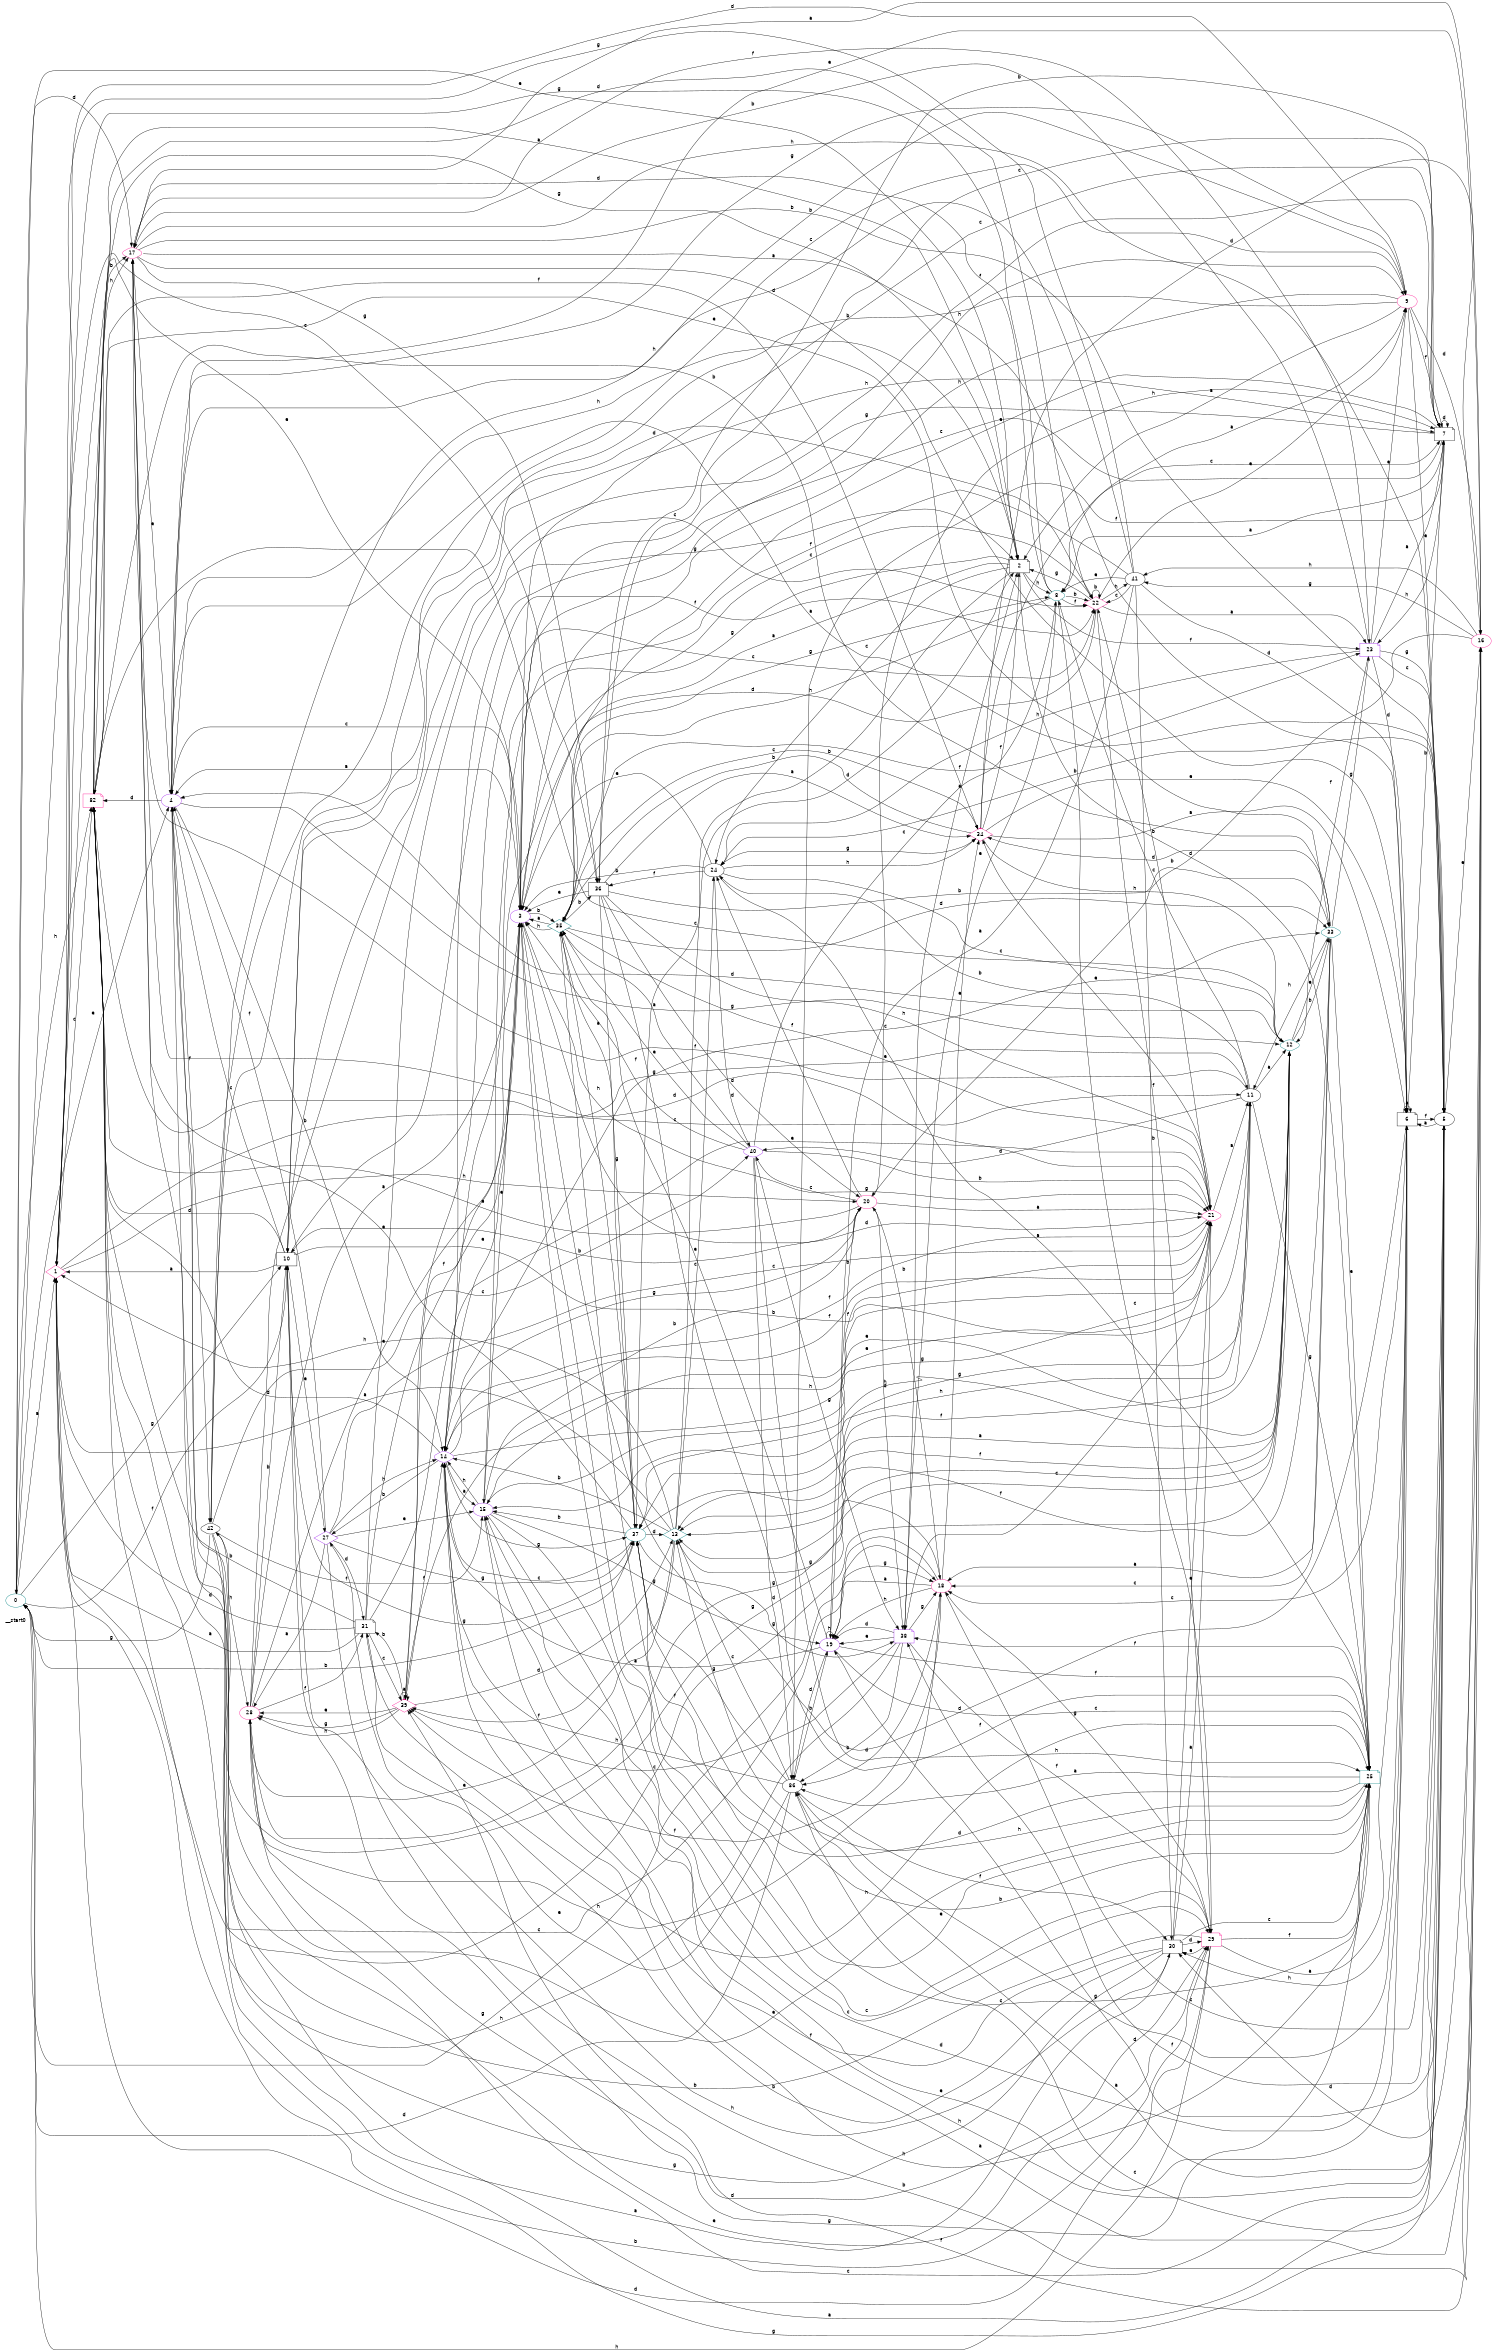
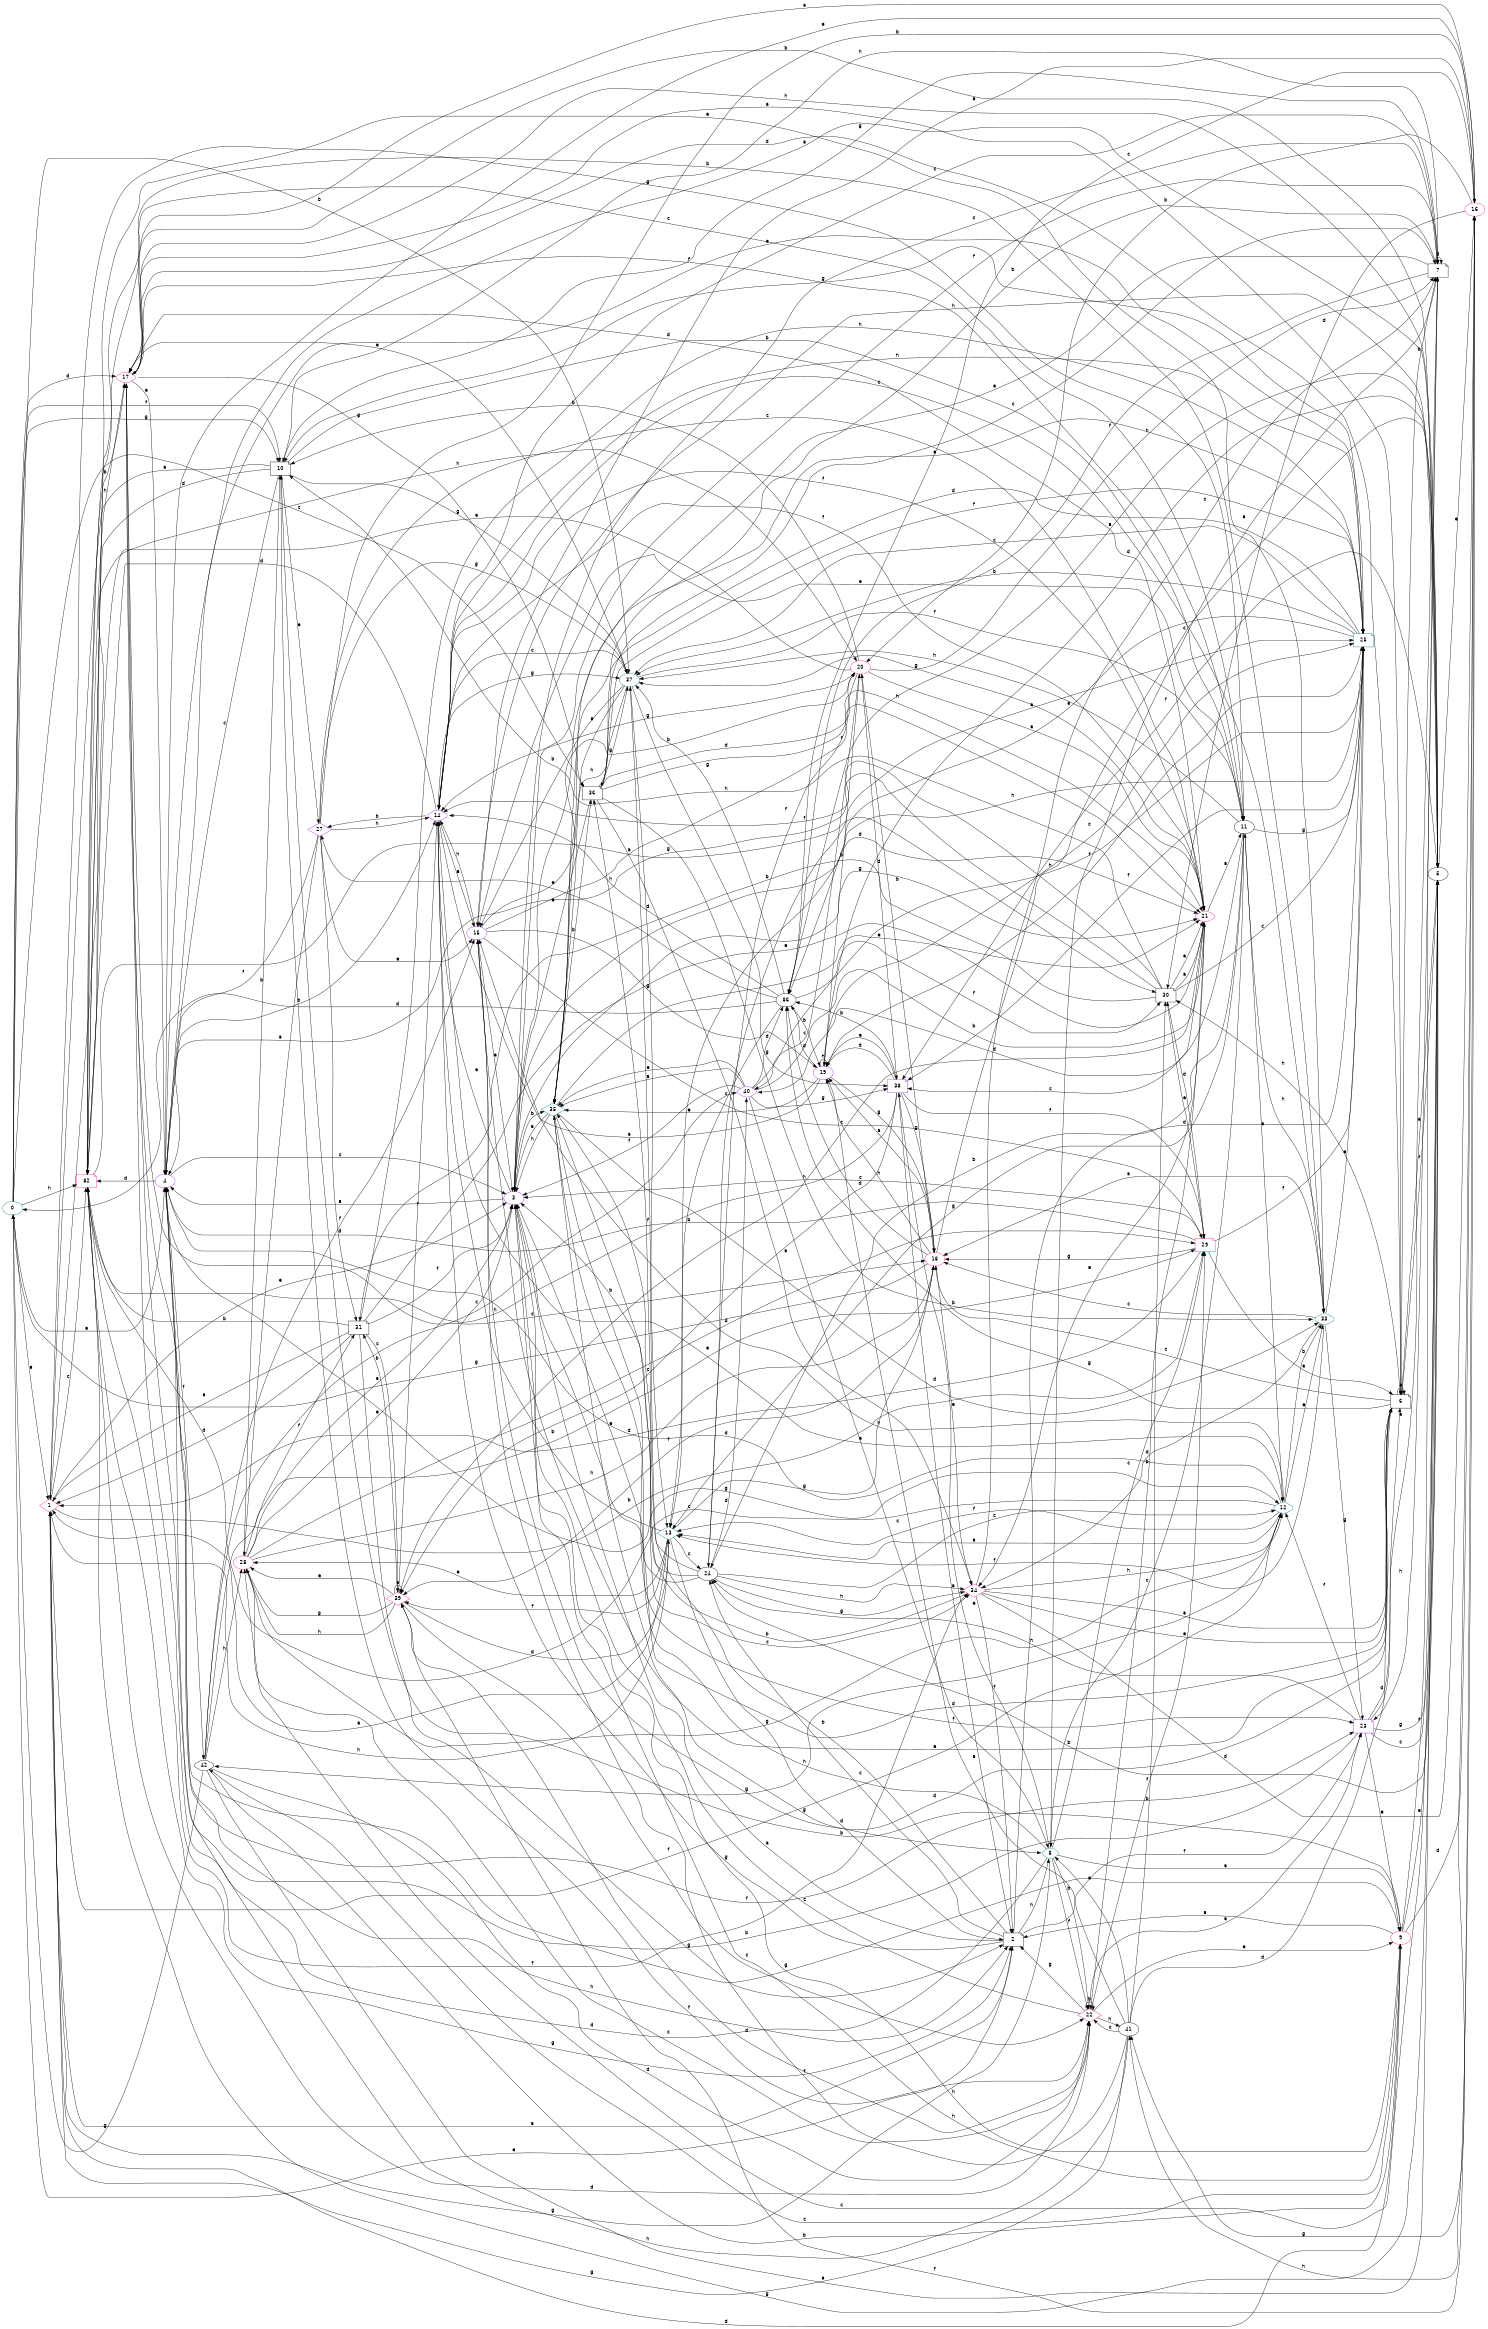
node "__start0": removed
edge "29" -> "0": removed, label "h"
